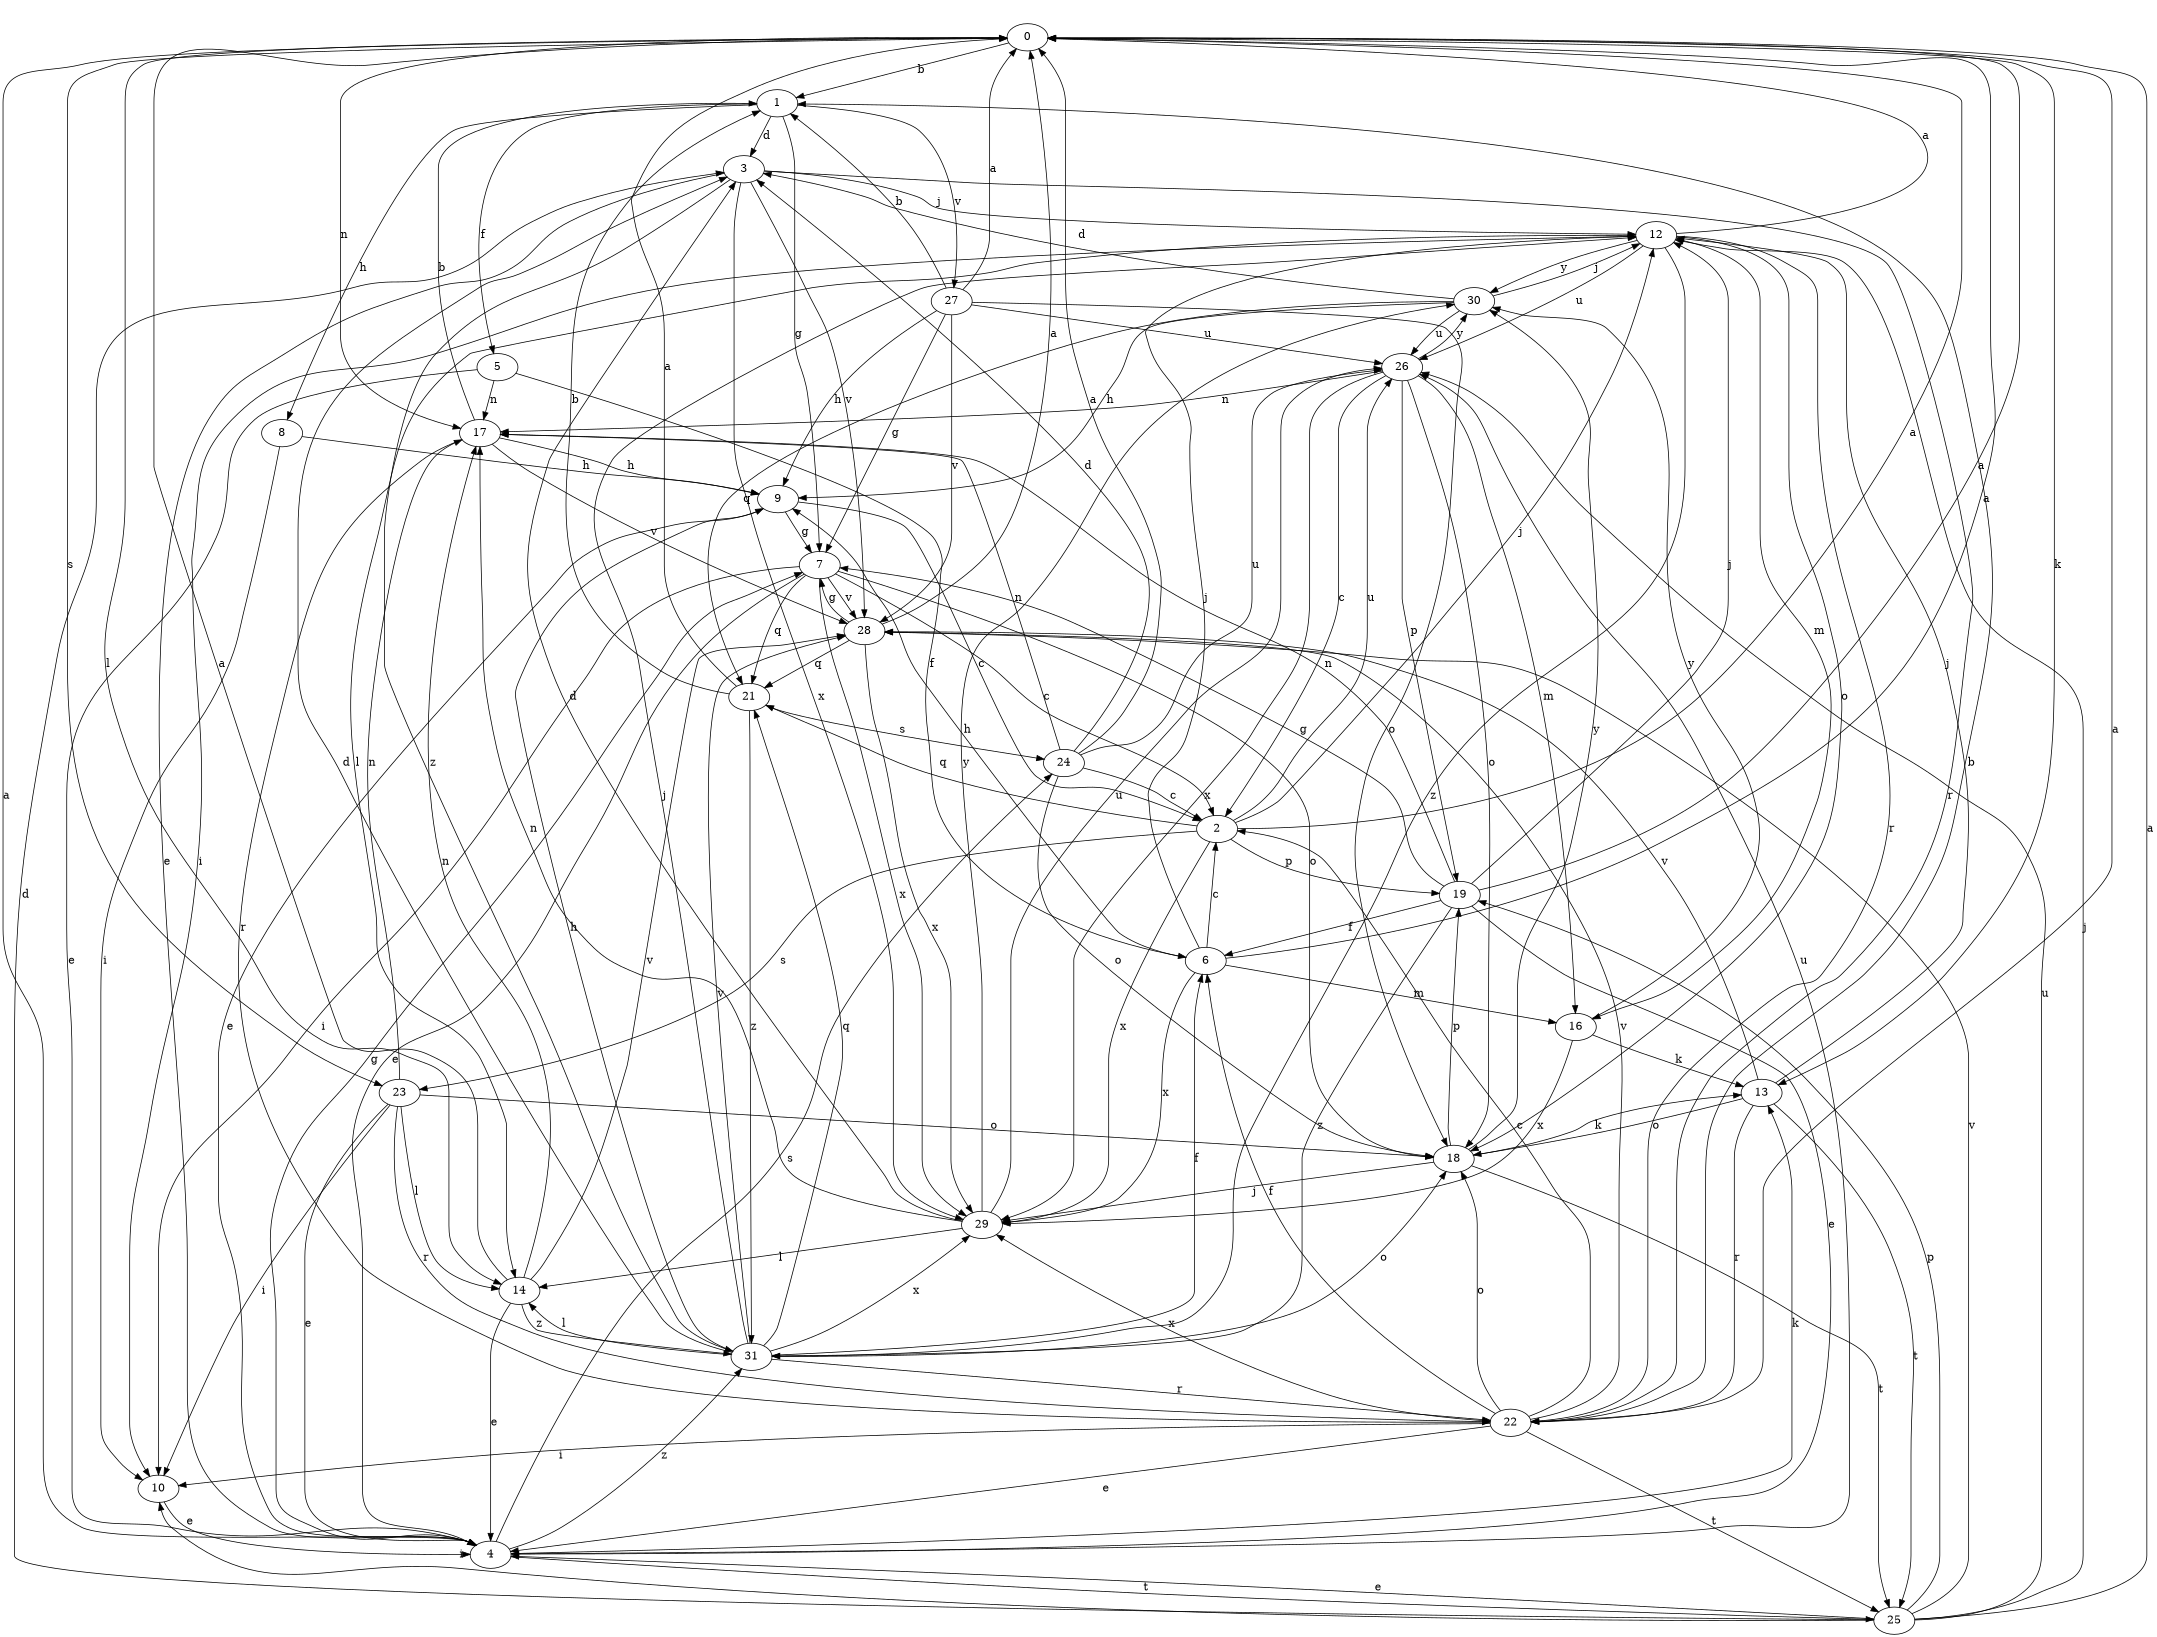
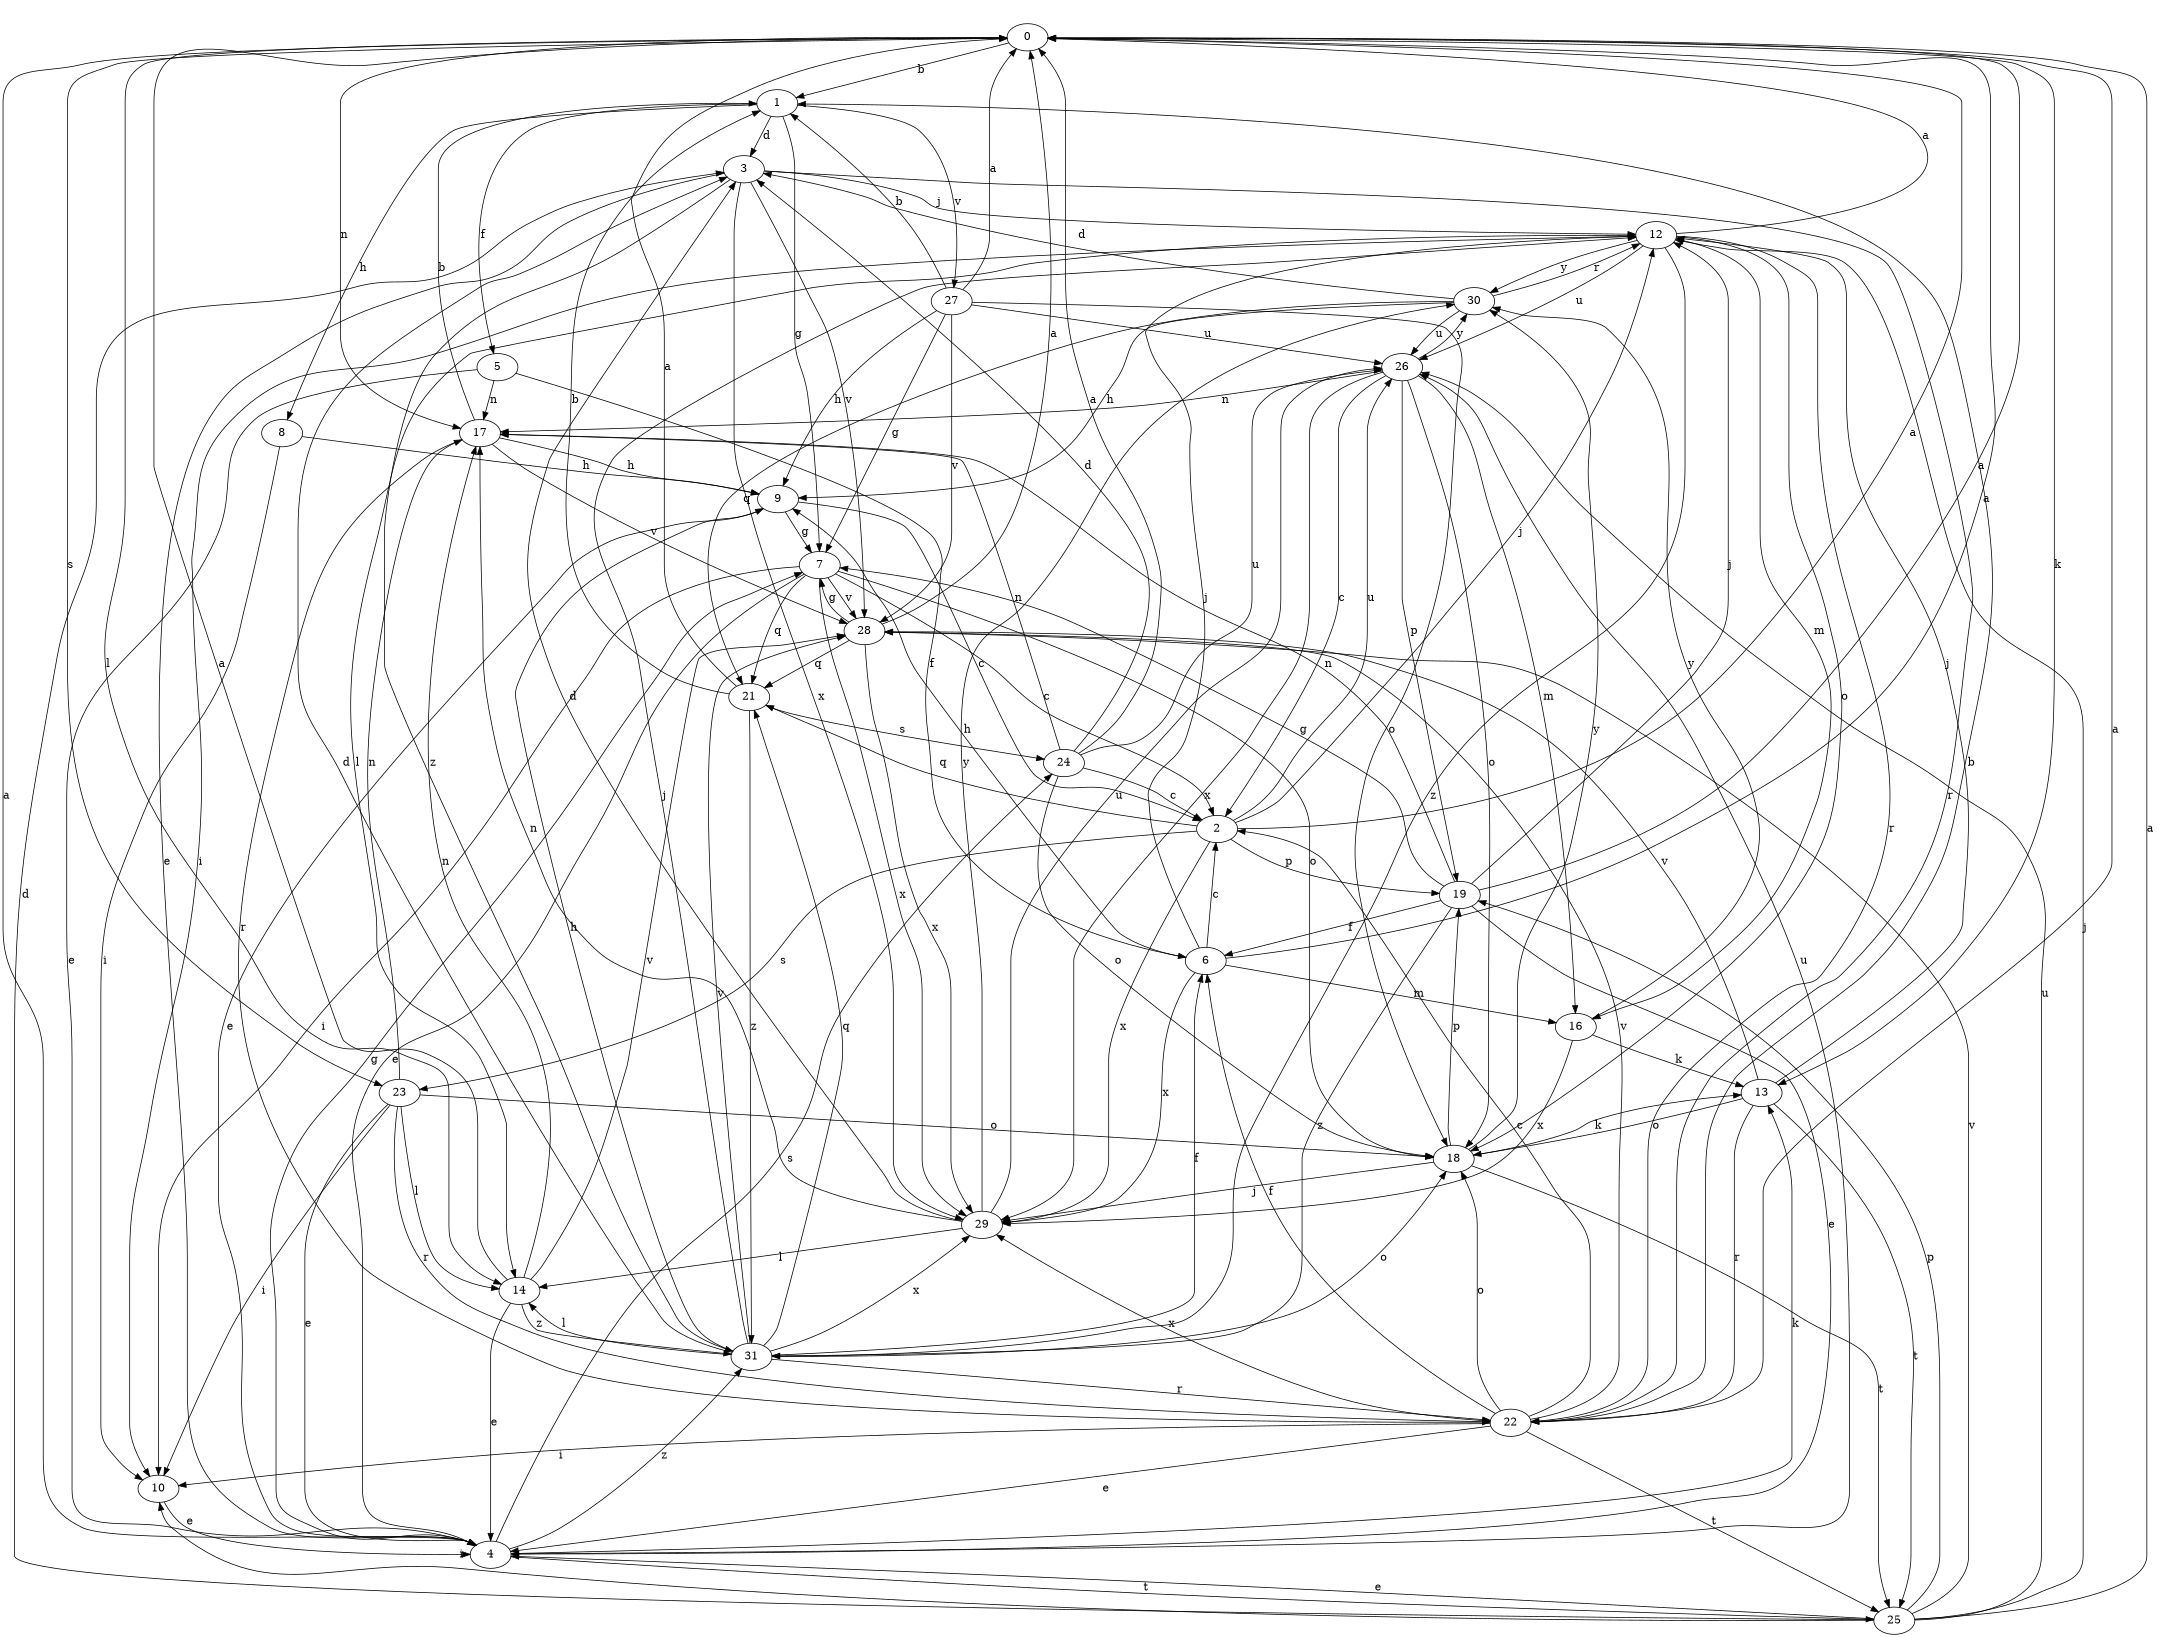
edge "30" -> "12": label "j" -> "r"
